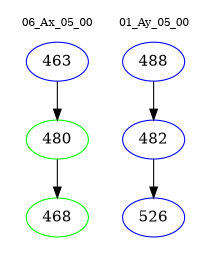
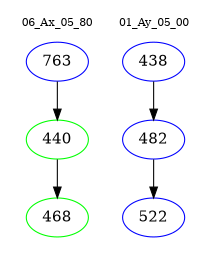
cluster "06_Ax_05_00": label "06_Ax_05_00" -> "06_Ax_05_80"
node "463": label "463" -> "763"
node "488": label "488" -> "438"
node "480": label "480" -> "440"
node "526": label "526" -> "522"
